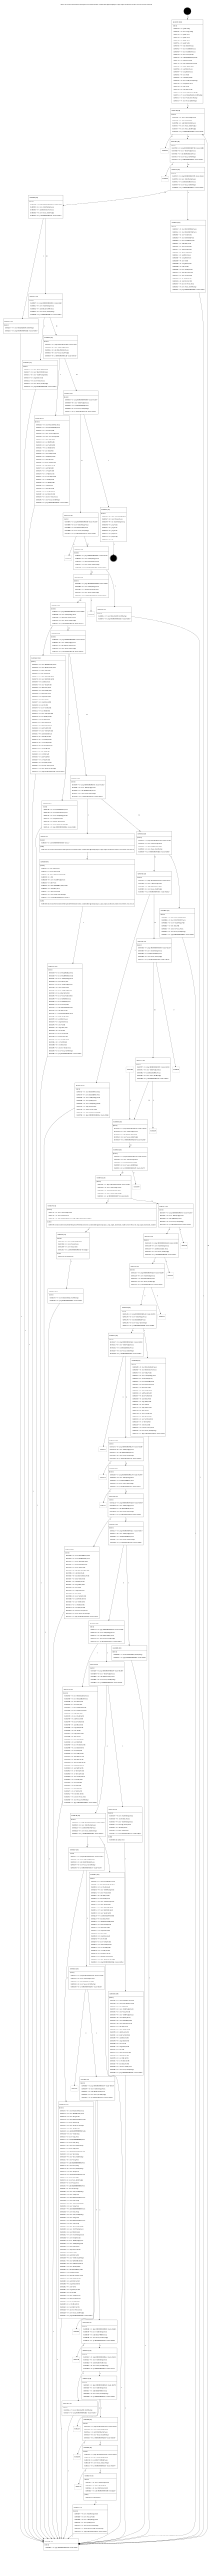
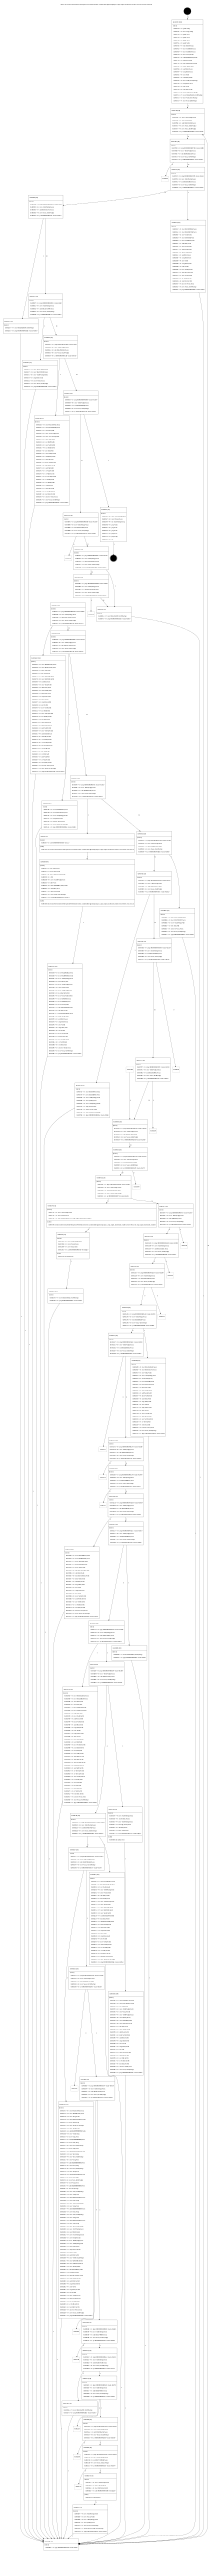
node "0x402649": removed
edge "0x4018b3 [28]" -> "0x4018cf [28]": now "0x4018b3 [28]" -> "0x401f6e [12]"
